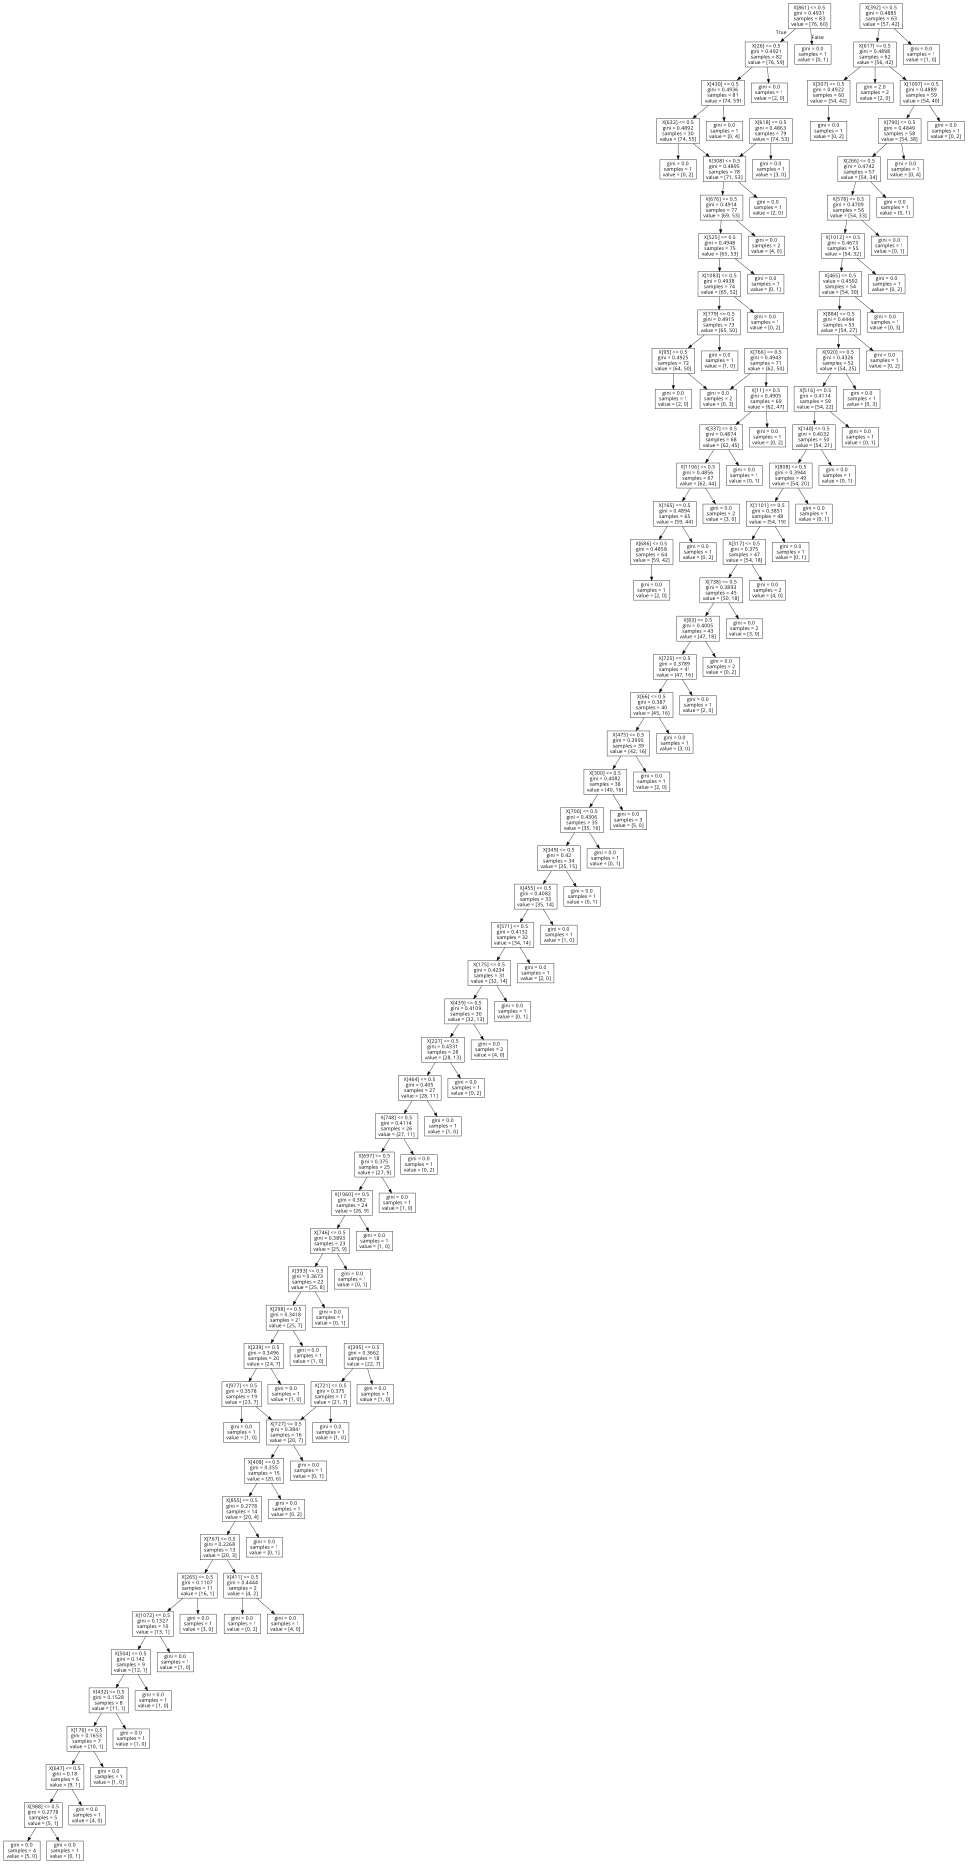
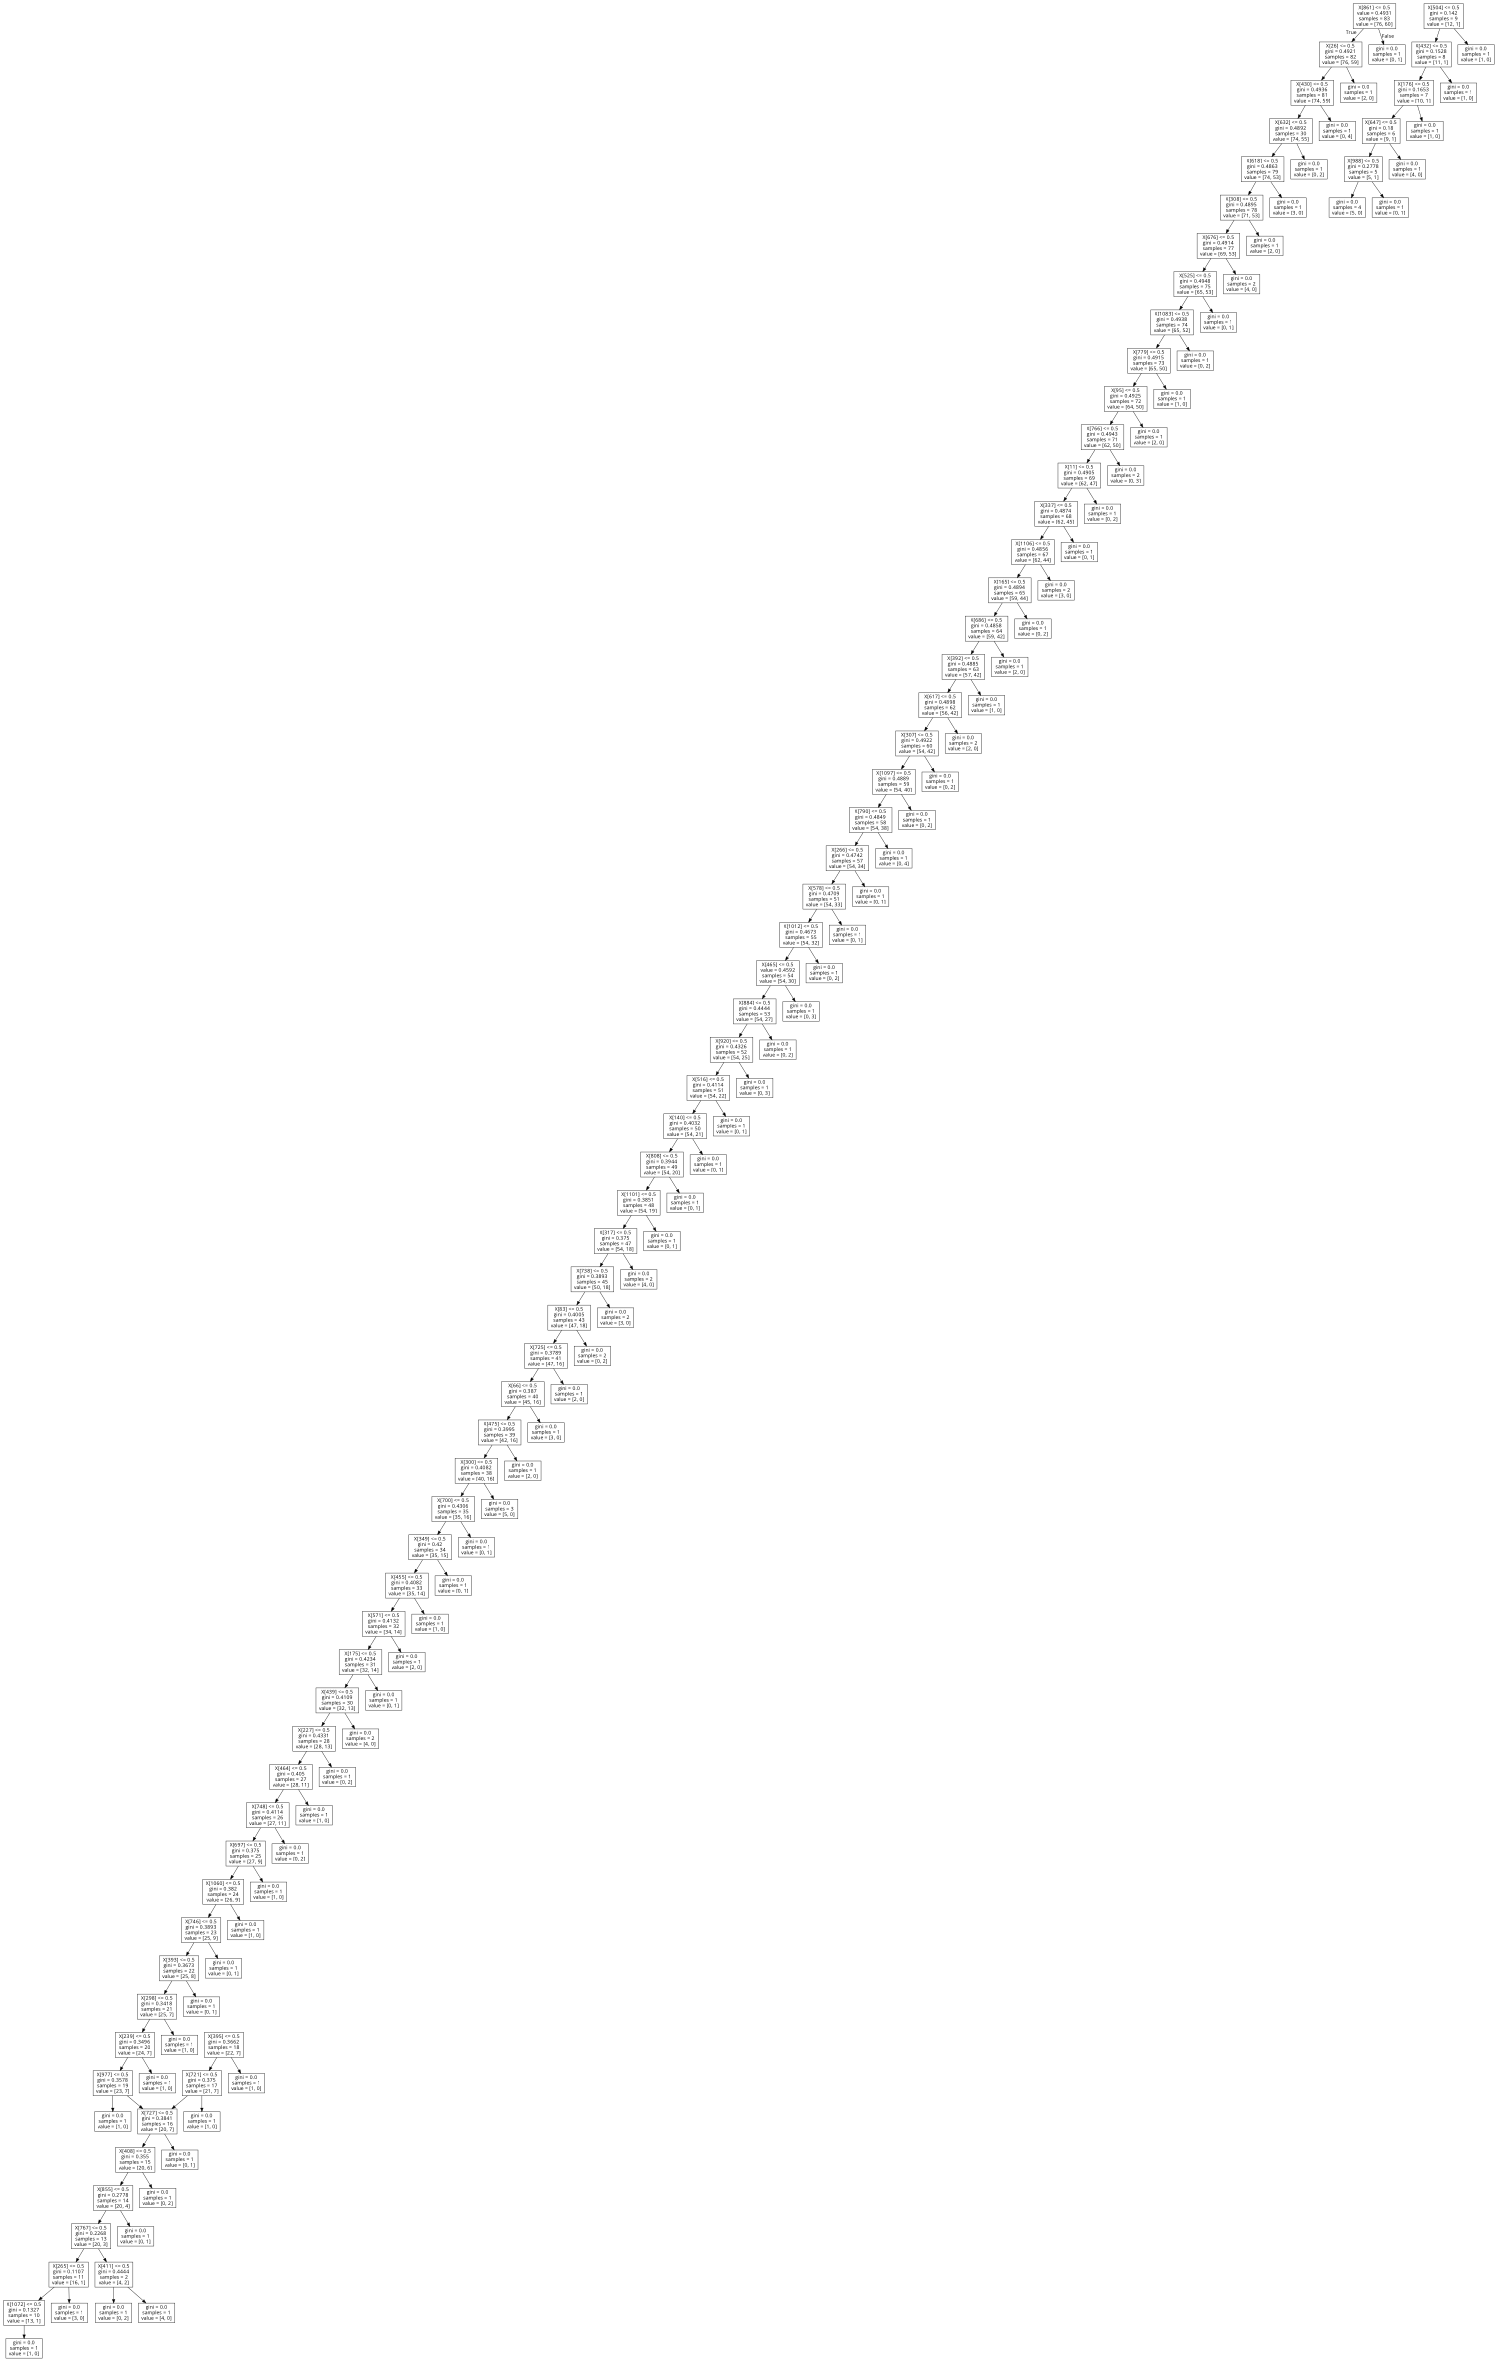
node "X[861] <= 0.5 gini = 0.4931 samples = 83 value = [76, 60]": label "X[861] <= 0.5 gini = 0.4931 samples = 83 value = [76, 60]" -> "X[861] <= 0.5 value = 0.4931 samples = 83 value = [76, 60]"
edge "X[617] <= 0.5 gini = 0.4898 samples = 62 value = [56, 42]" -> "X[1097] <= 0.5 gini = 0.4889 samples = 59 value = [54, 40]": now "X[307] <= 0.5 gini = 0.4922 samples = 60 value = [54, 42]" -> "X[1097] <= 0.5 gini = 0.4889 samples = 59 value = [54, 40]"
node "gini = 2.0 samples = 2 value = [2, 0]": label "gini = 2.0 samples = 2 value = [2, 0]" -> "gini = 0.0 samples = 2 value = [2, 0]"
edge "X[632] <= 0.5 gini = 0.4892 samples = 30 value = [74, 55]" -> "X[308] <= 0.5 gini = 0.4895 samples = 78 value = [71, 53]": now "X[632] <= 0.5 gini = 0.4892 samples = 30 value = [74, 55]" -> "X[618] <= 0.5 gini = 0.4863 samples = 79 value = [74, 53]"
node "X[578] <= 0.5 gini = 0.4709 samples = 56 value = [54, 33]": label "X[578] <= 0.5 gini = 0.4709 samples = 56 value = [54, 33]" -> "X[578] <= 0.5 gini = 0.4709 samples = 51 value = [54, 33]"
edge "X[95] <= 0.5 gini = 0.4925 samples = 72 value = [64, 50]" -> "gini = 0.0 samples = 2 value = [0, 3]": now "X[95] <= 0.5 gini = 0.4925 samples = 72 value = [64, 50]" -> "X[766] <= 0.5 gini = 0.4943 samples = 71 value = [62, 50]"
node "X[516] <= 0.5 gini = 0.4114 samples = 59 value = [54, 22]": label "X[516] <= 0.5 gini = 0.4114 samples = 59 value = [54, 22]" -> "X[516] <= 0.5 gini = 0.4114 samples = 51 value = [54, 22]"
edge "X[686] <= 0.5 gini = 0.4858 samples = 64 value = [59, 42]" -> "X[392] <= 0.5 gini = 0.4885 samples = 63 value = [57, 42]": added
edge "X[1072] <= 0.5 gini = 0.1327 samples = 10 value = [13, 1]" -> "X[504] <= 0.5 gini = 0.142 samples = 9 value = [12, 1]": removed
